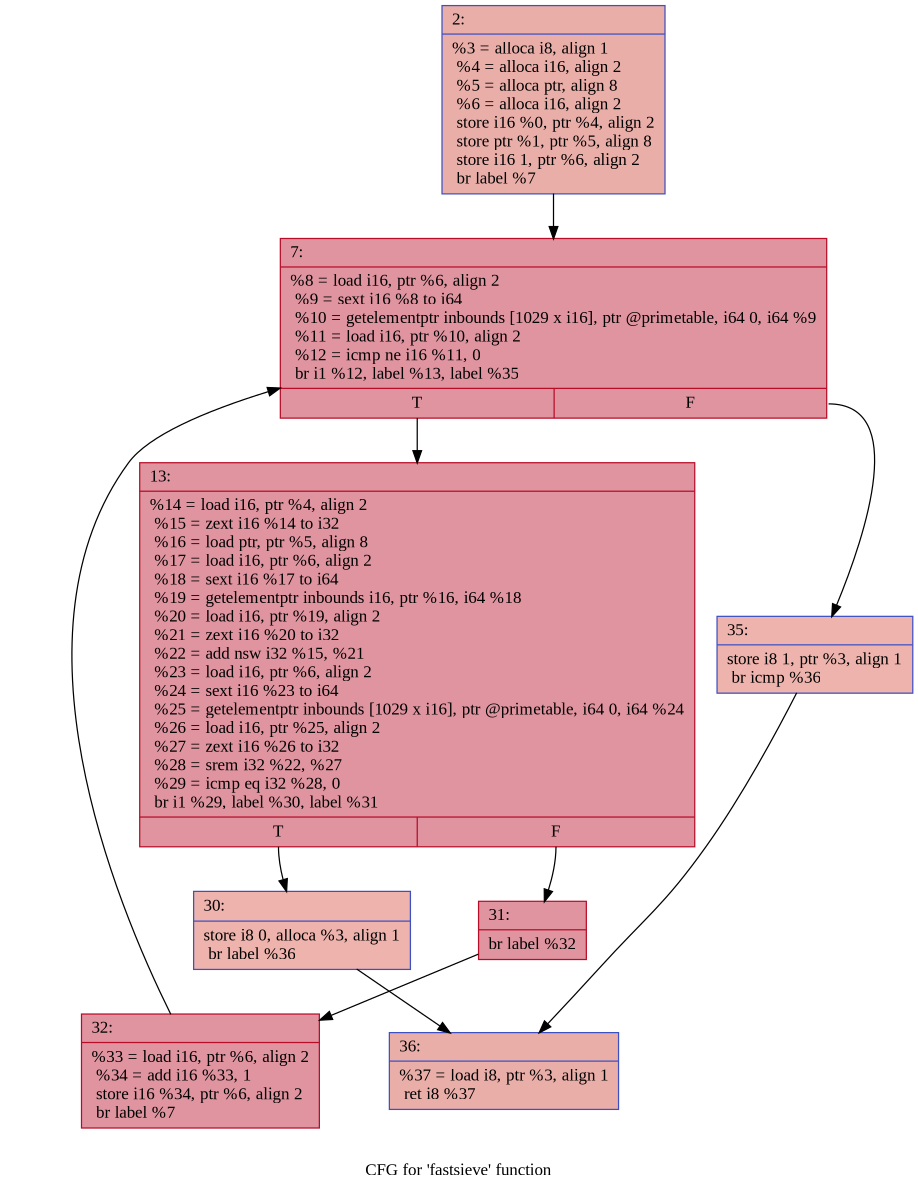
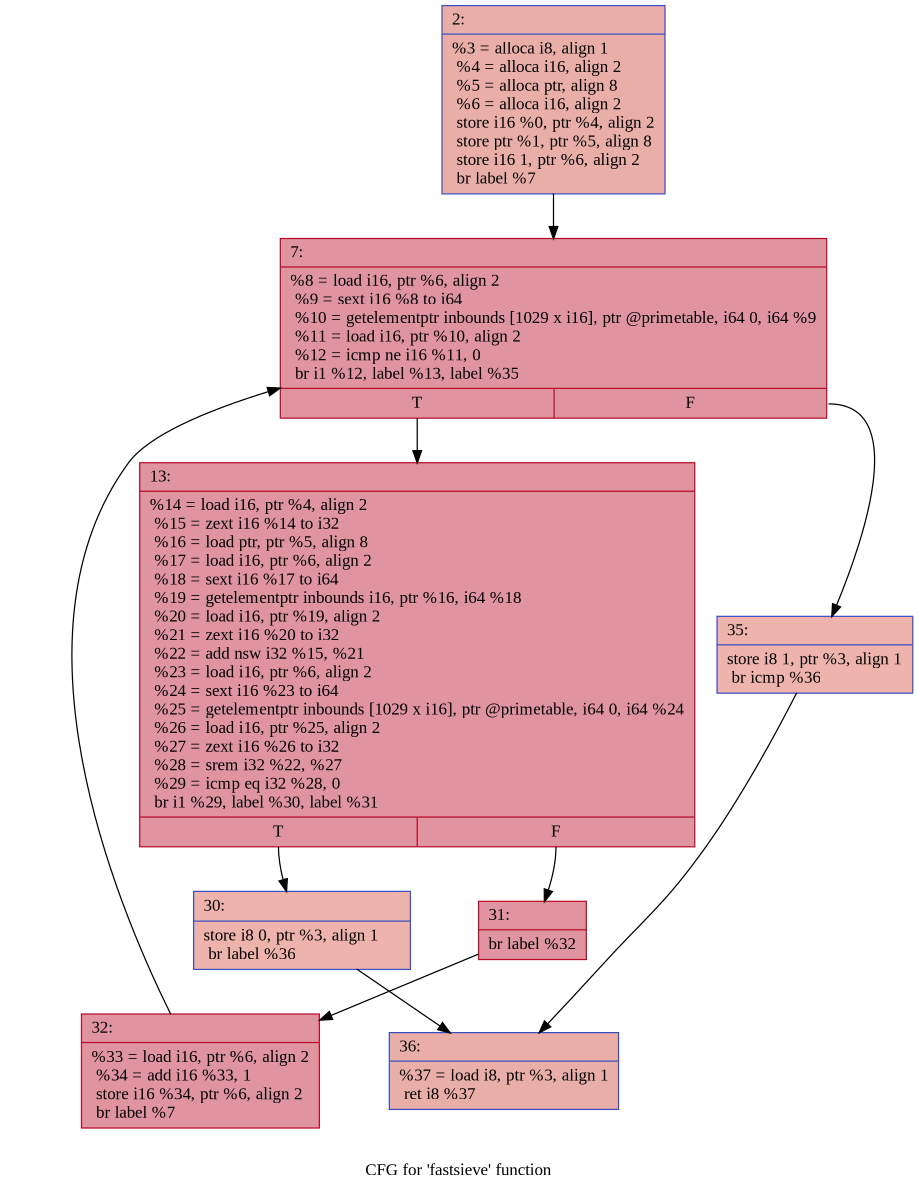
node "30:": text "store i8 0, alloca %3, align 1" -> "store i8 0, ptr %3, align 1"
